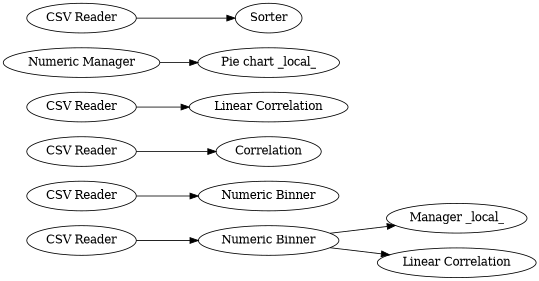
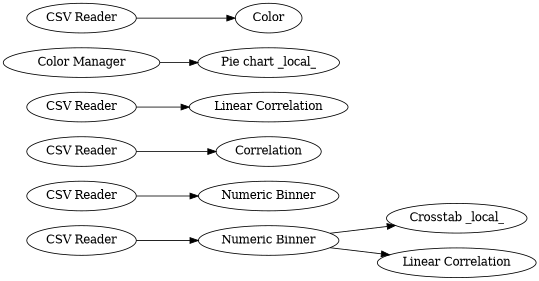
node "Sorter": label "Sorter" -> "Color"
node "Numeric Manager": label "Numeric Manager" -> "Color Manager"
node "Manager _local_": label "Manager _local_" -> "Crosstab _local_"
